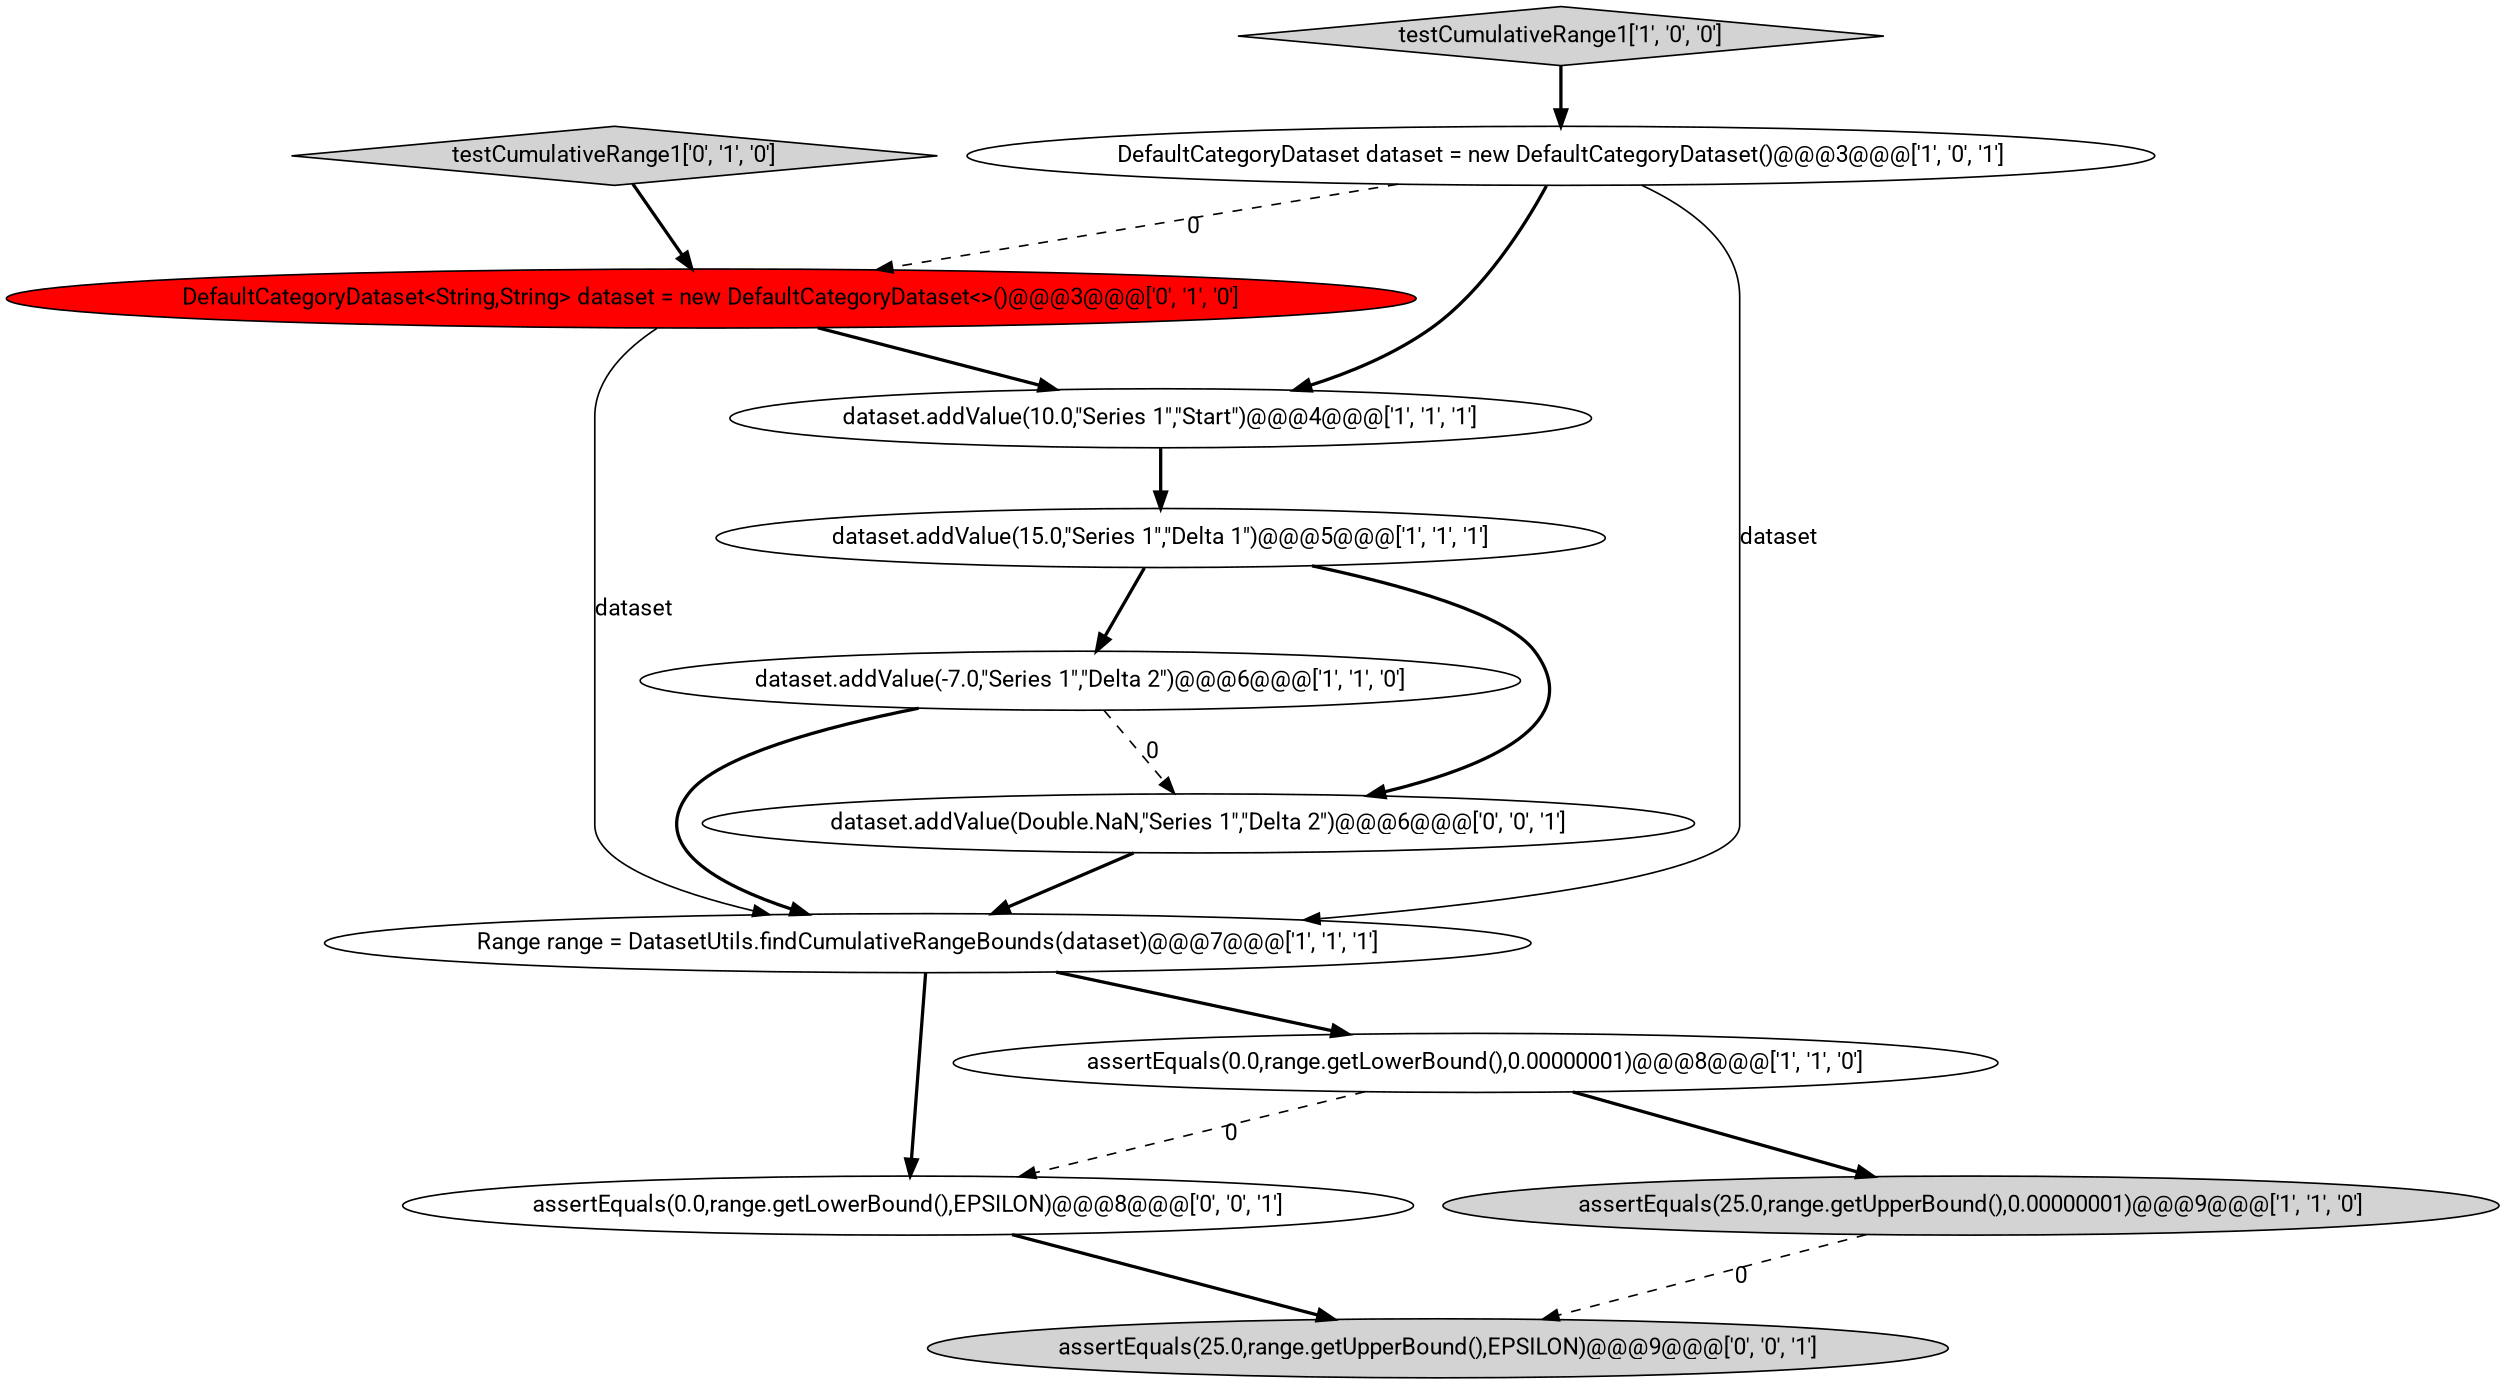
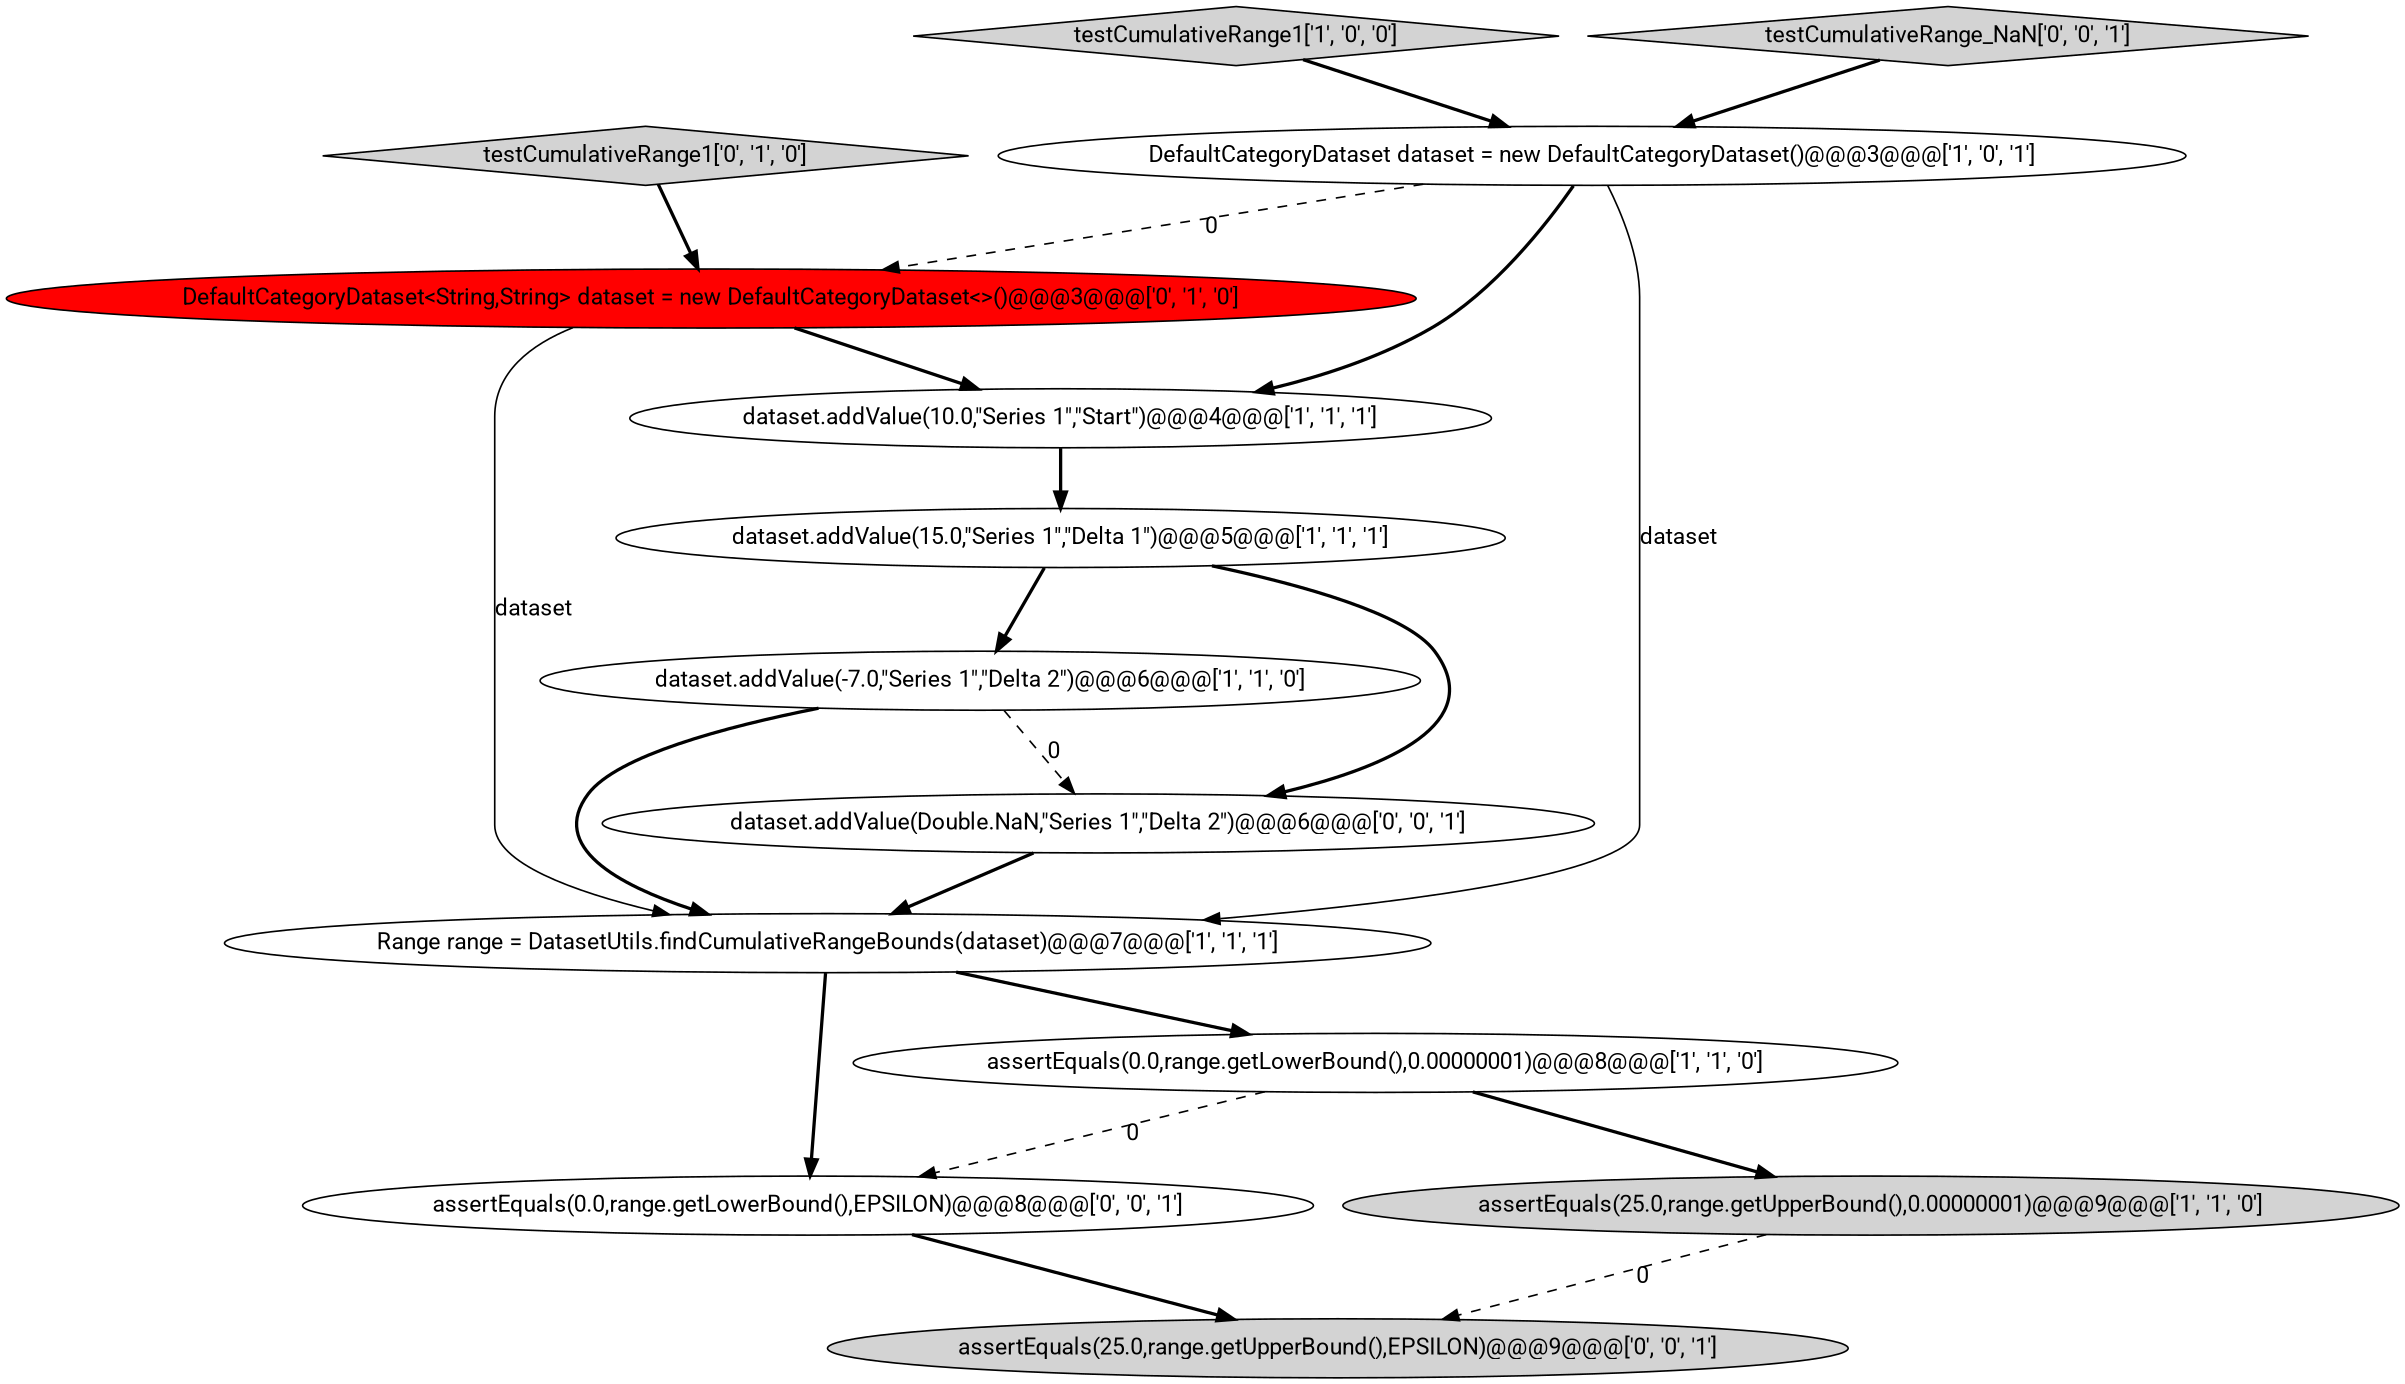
node "testCumulativeRange_NaN['0', '0', '1']": added
